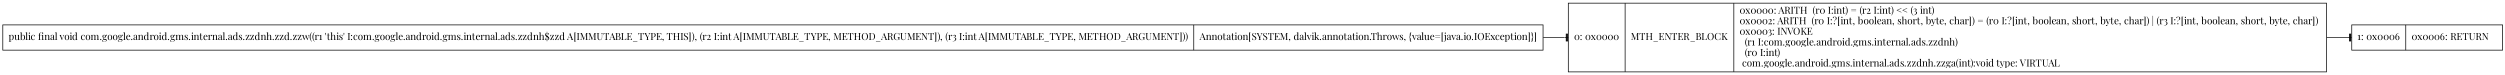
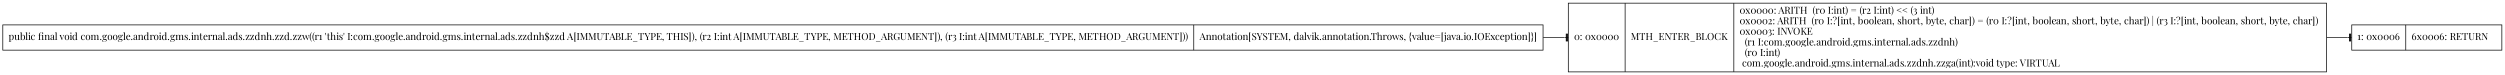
node "1: 0x0006": text "0x0006: RETURN" -> "6x0006: RETURN"
